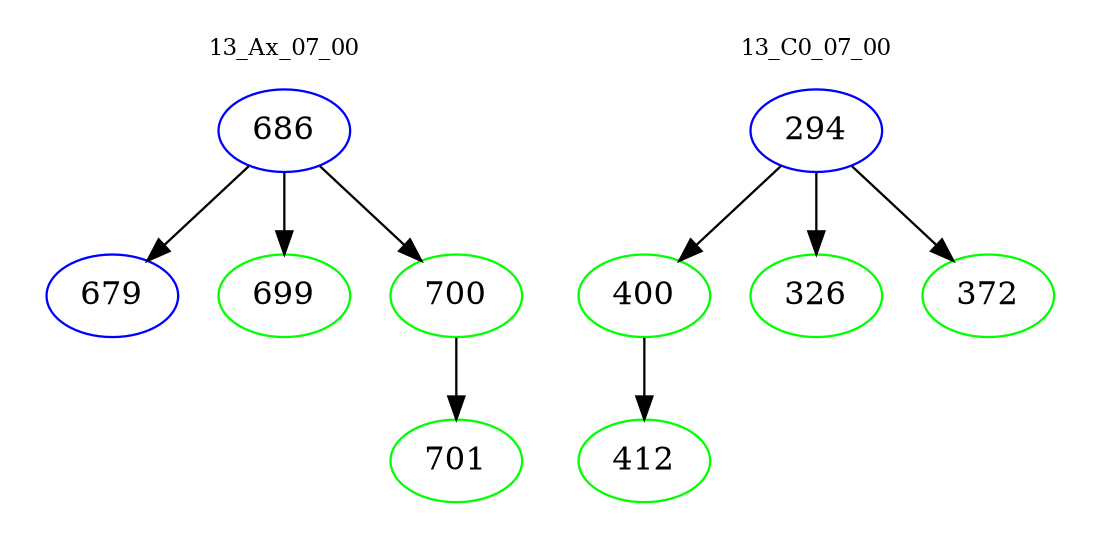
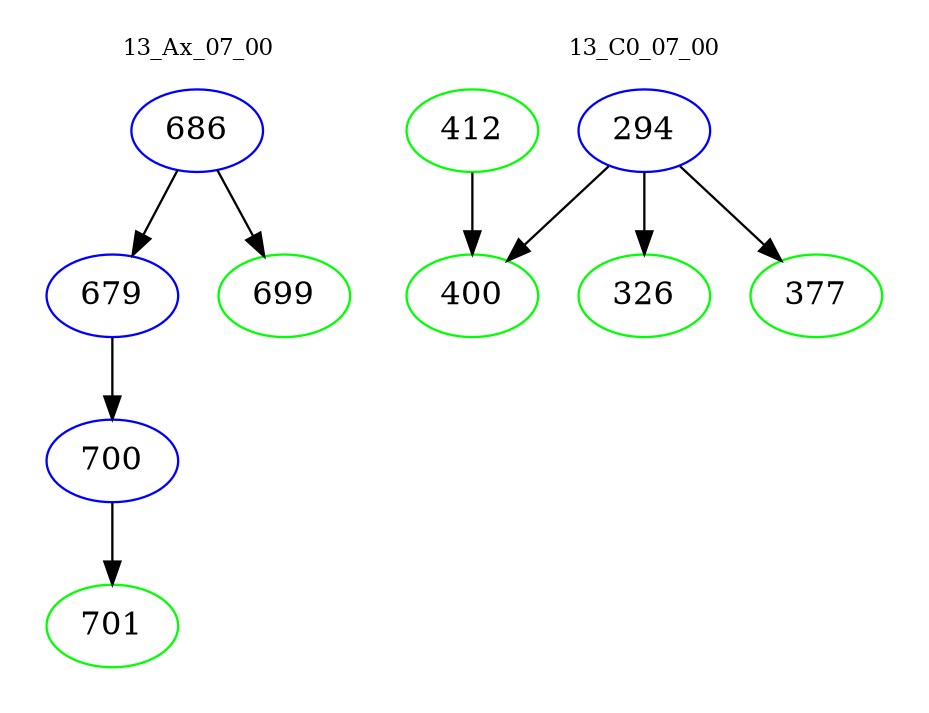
edge "686" -> "700": now "679" -> "700"
node "700": color green -> blue
node "372": label "372" -> "377"
edge "400" -> "412": reversed
